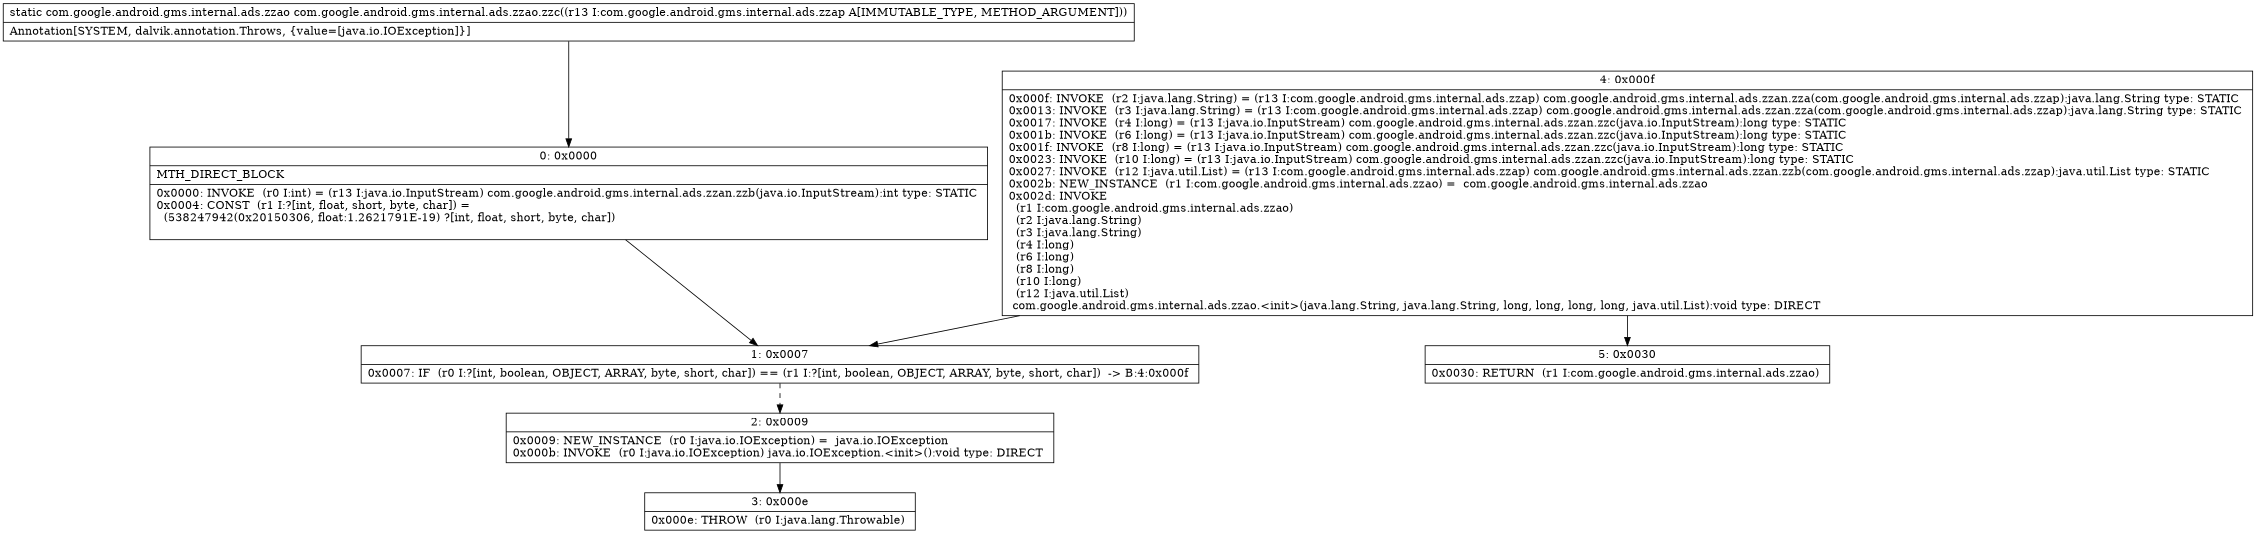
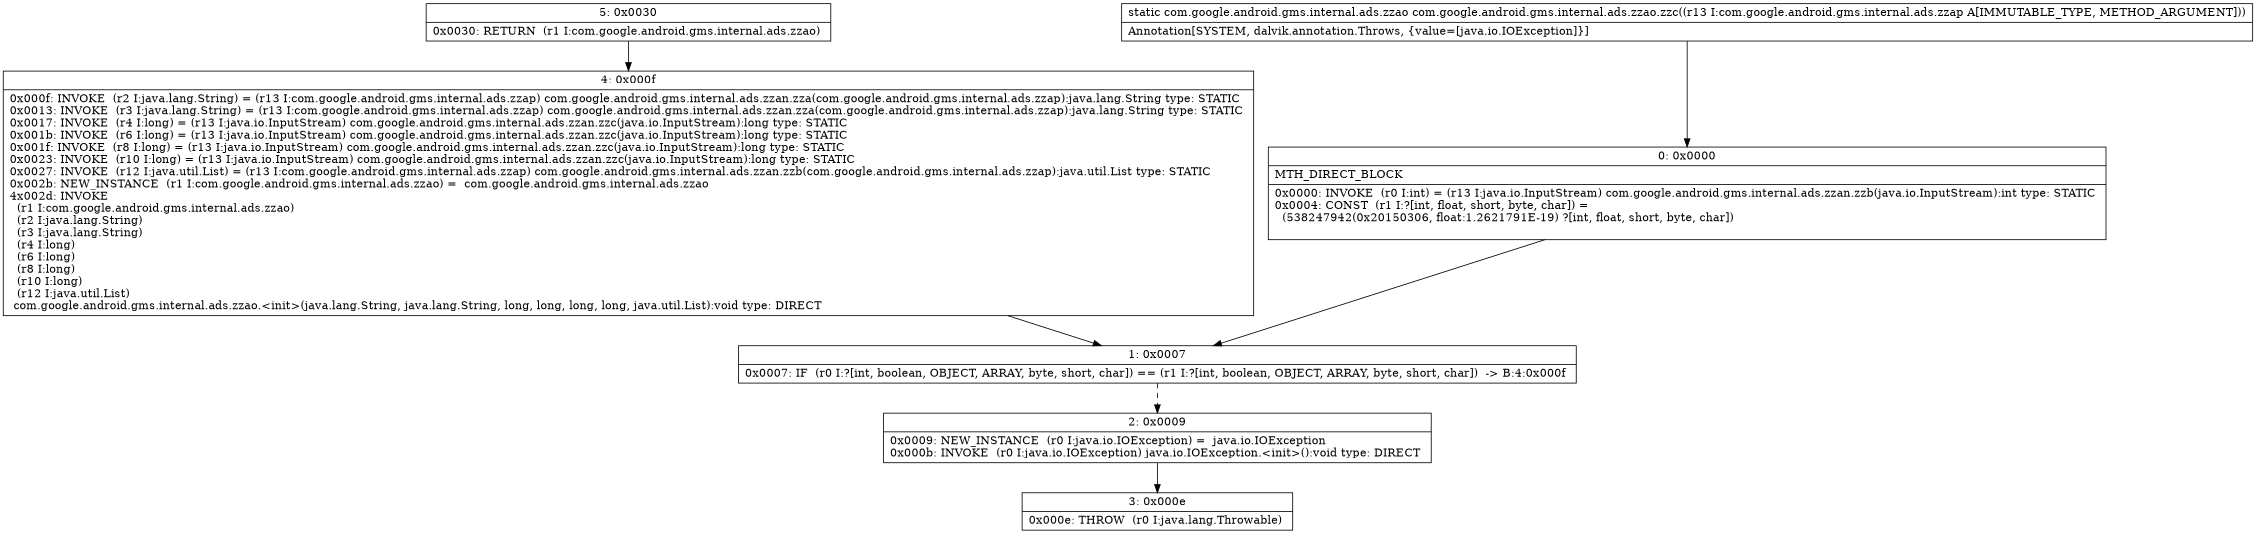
node "4: 0x000f": text "0x002d: INVOKE" -> "4x002d: INVOKE"
edge "4: 0x000f" -> "5: 0x0030": reversed
